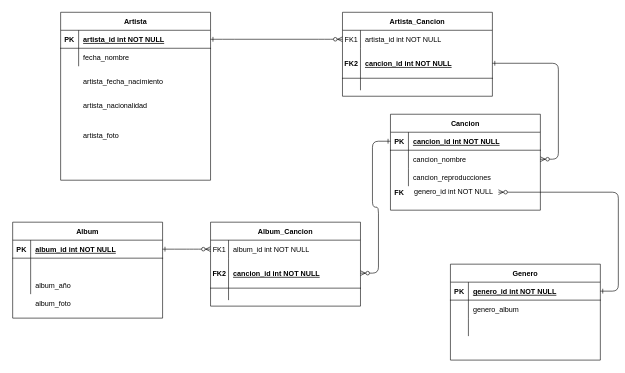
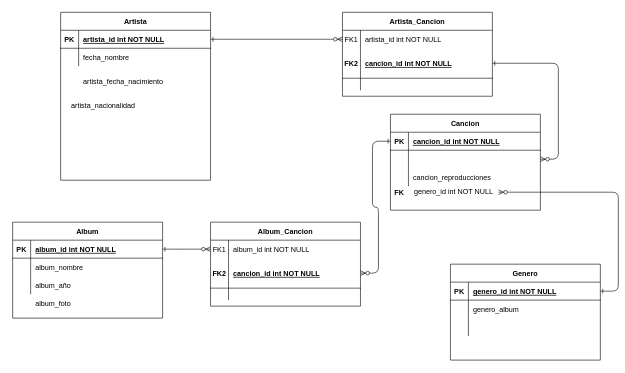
node "artista_nacionalidad": moved (144, 105) -> (132, 105)
node "artista_foto": removed
node "cancion_nombre": removed
node "album_nombre": added
